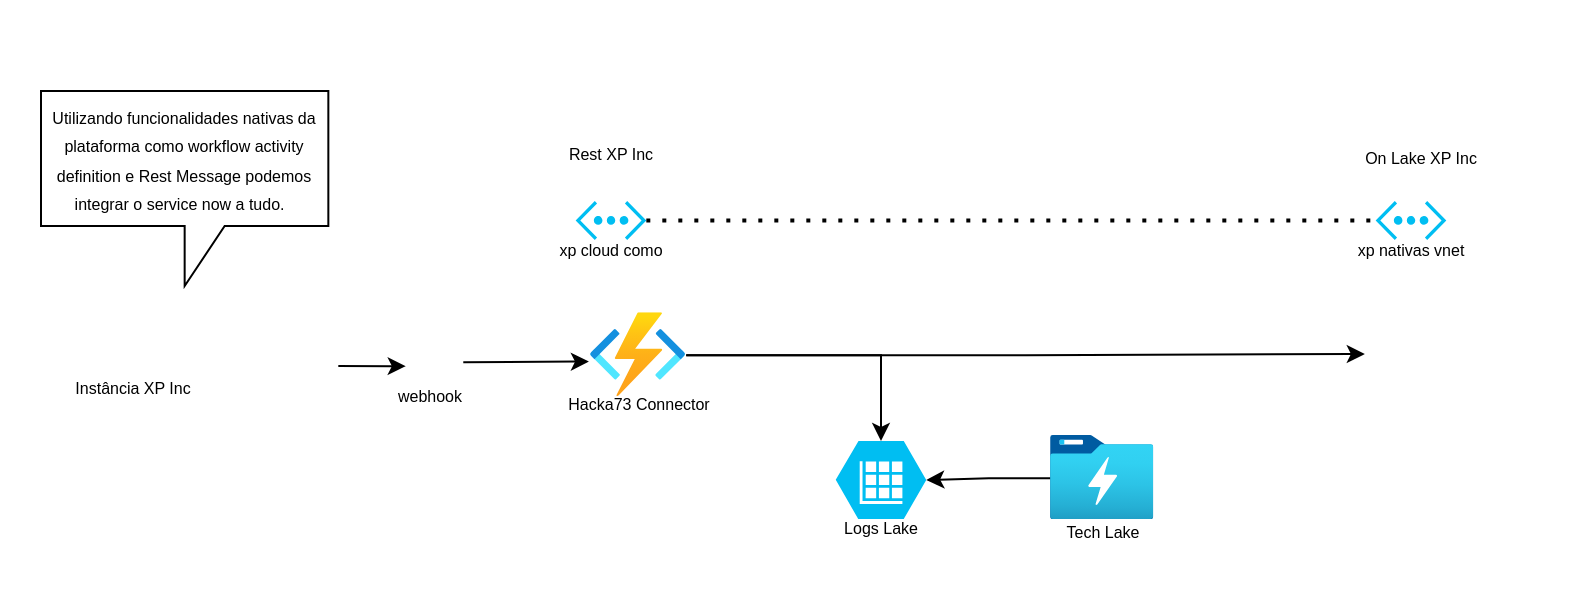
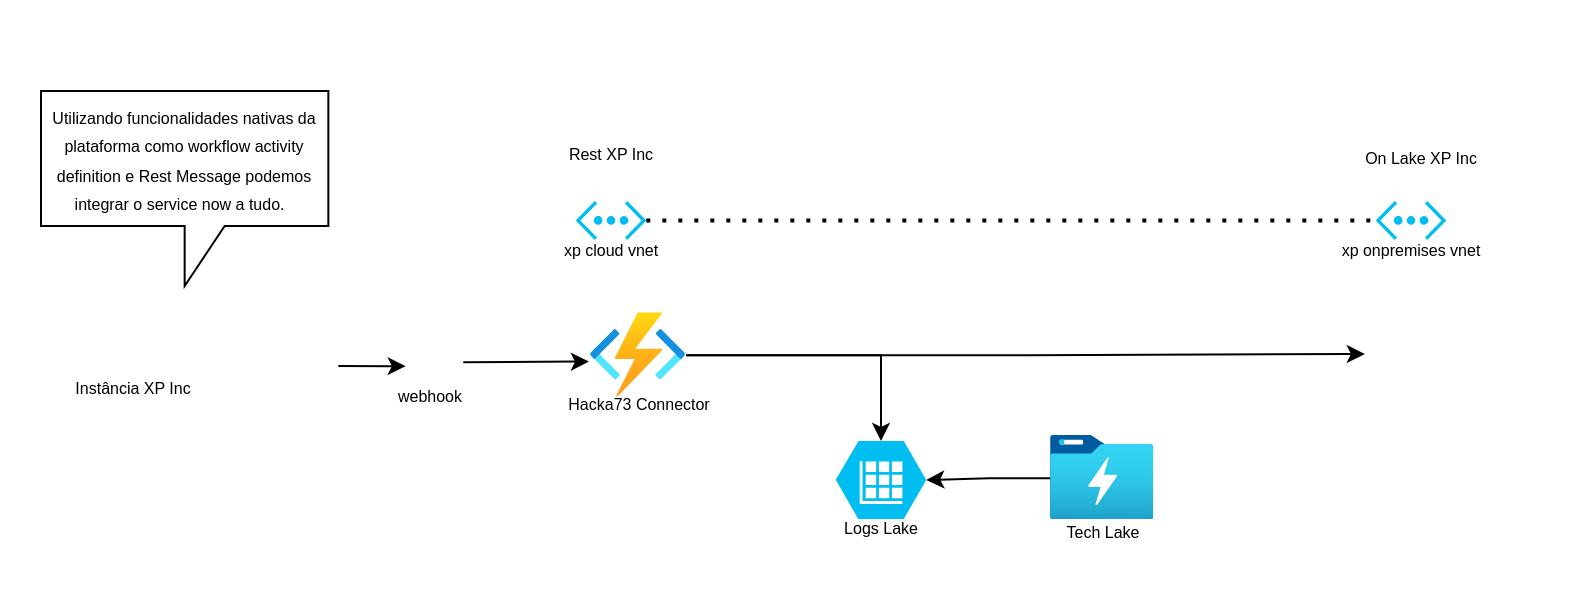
node "xp cloud como": label "xp cloud como" -> "xp cloud vnet"
node "xp nativas vnet": label "xp nativas vnet" -> "xp onpremises vnet"
